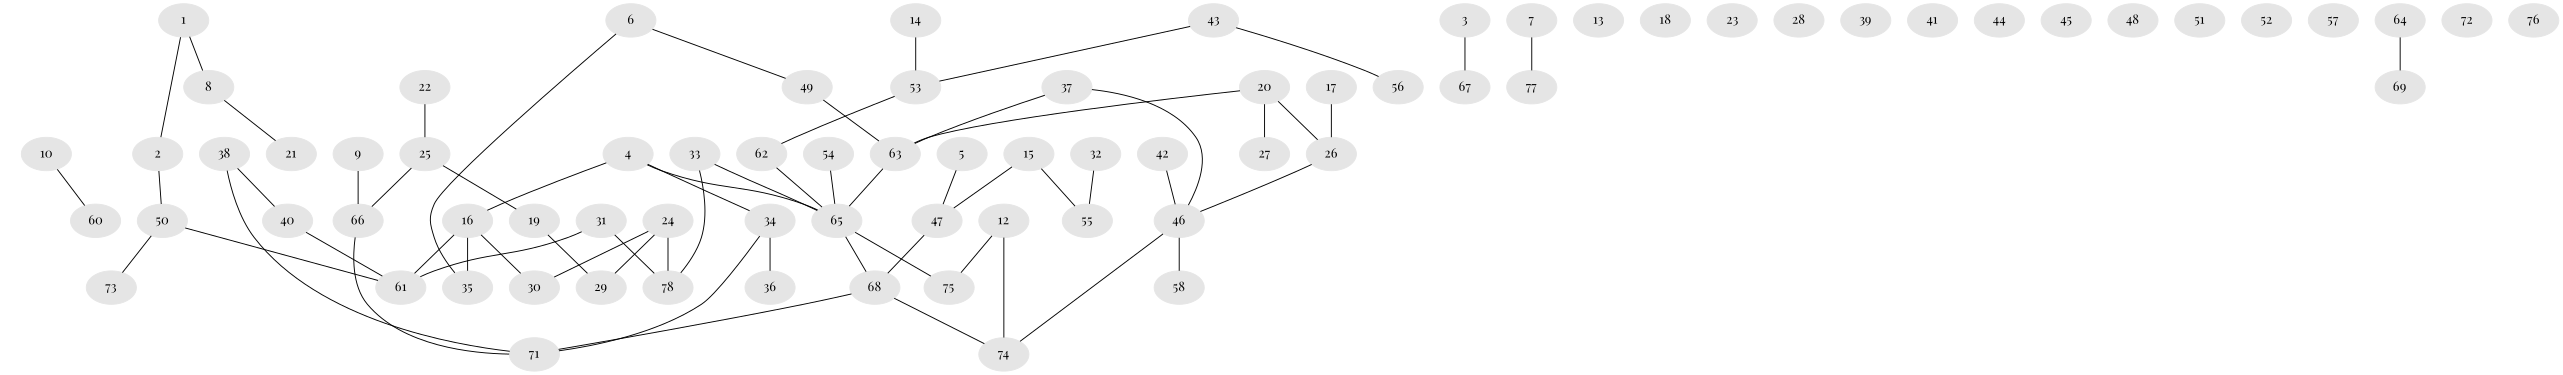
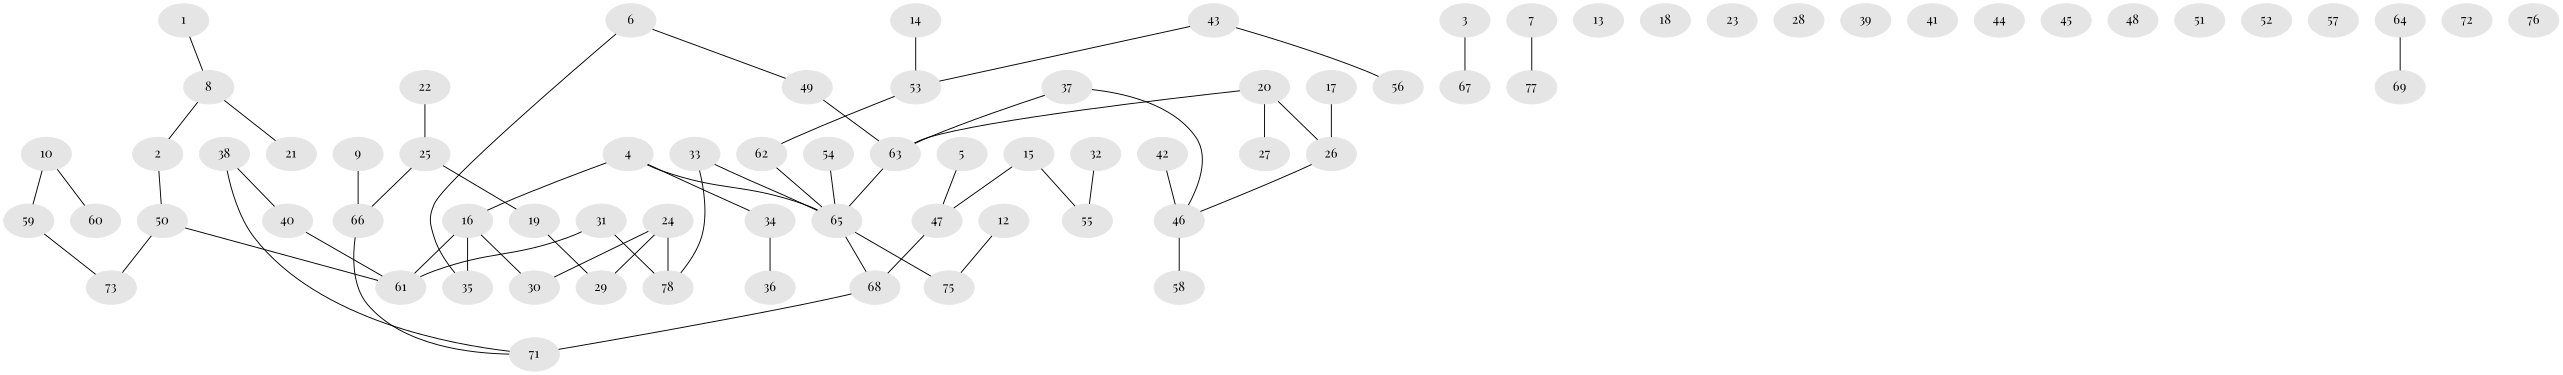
edge "1" -- "2": now "8" -- "2"
node "59": added
edge "34" -- "71": removed
node "74": removed
